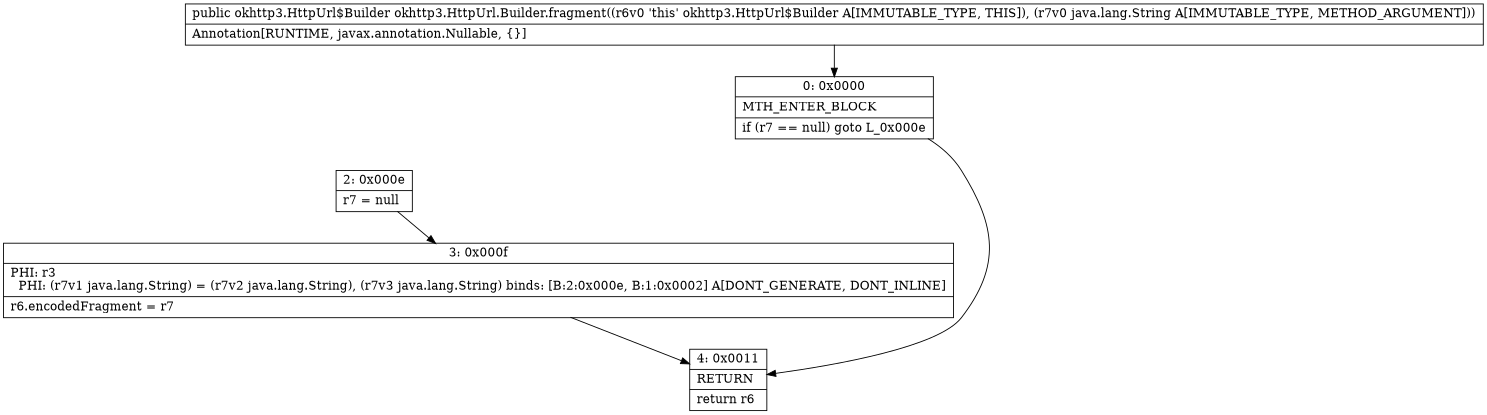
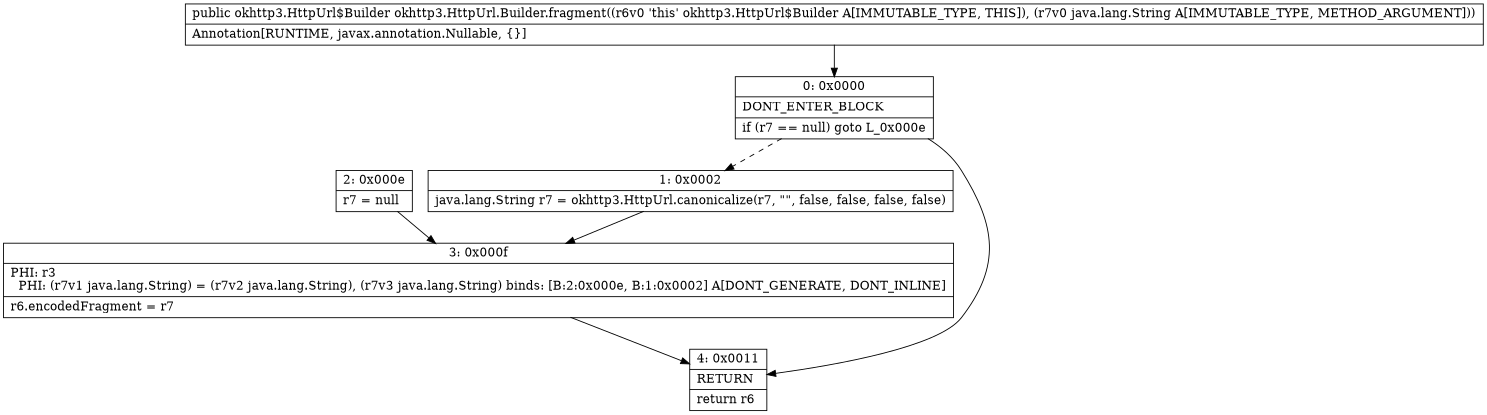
node "0: 0x0000": text "MTH_ENTER_BLOCK" -> "DONT_ENTER_BLOCK"
node "1: 0x0002": added
